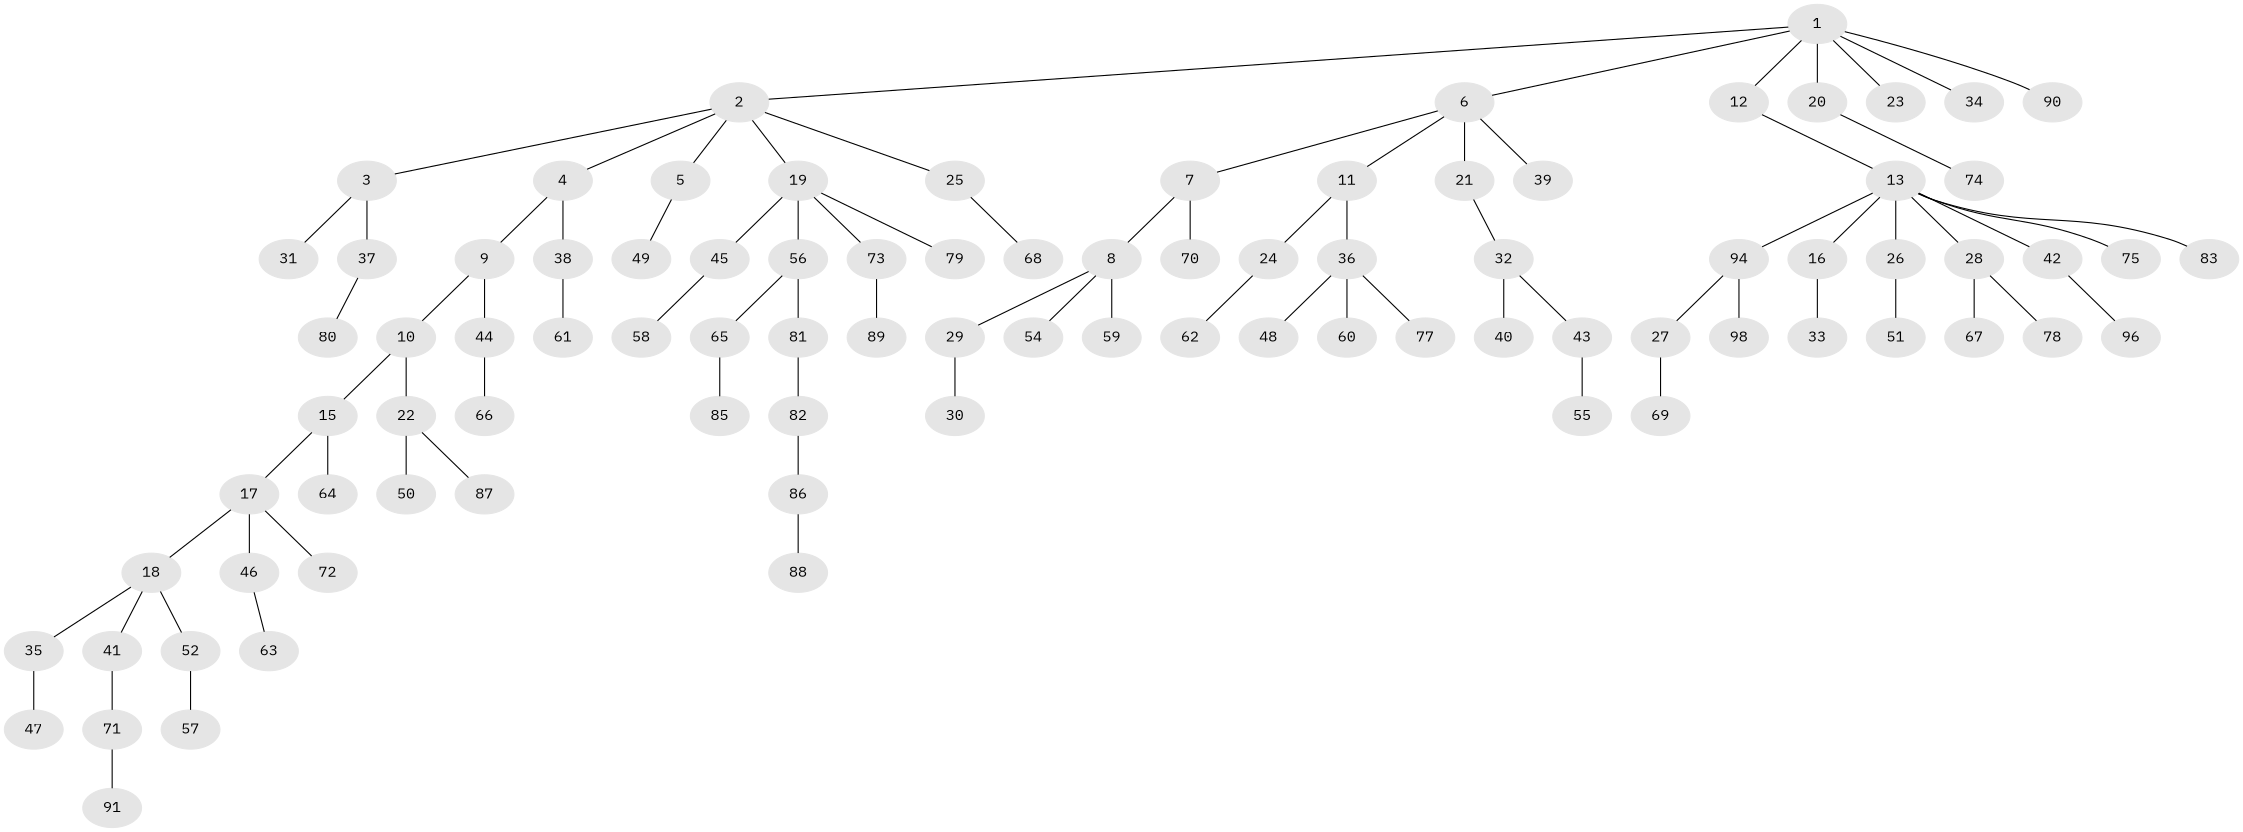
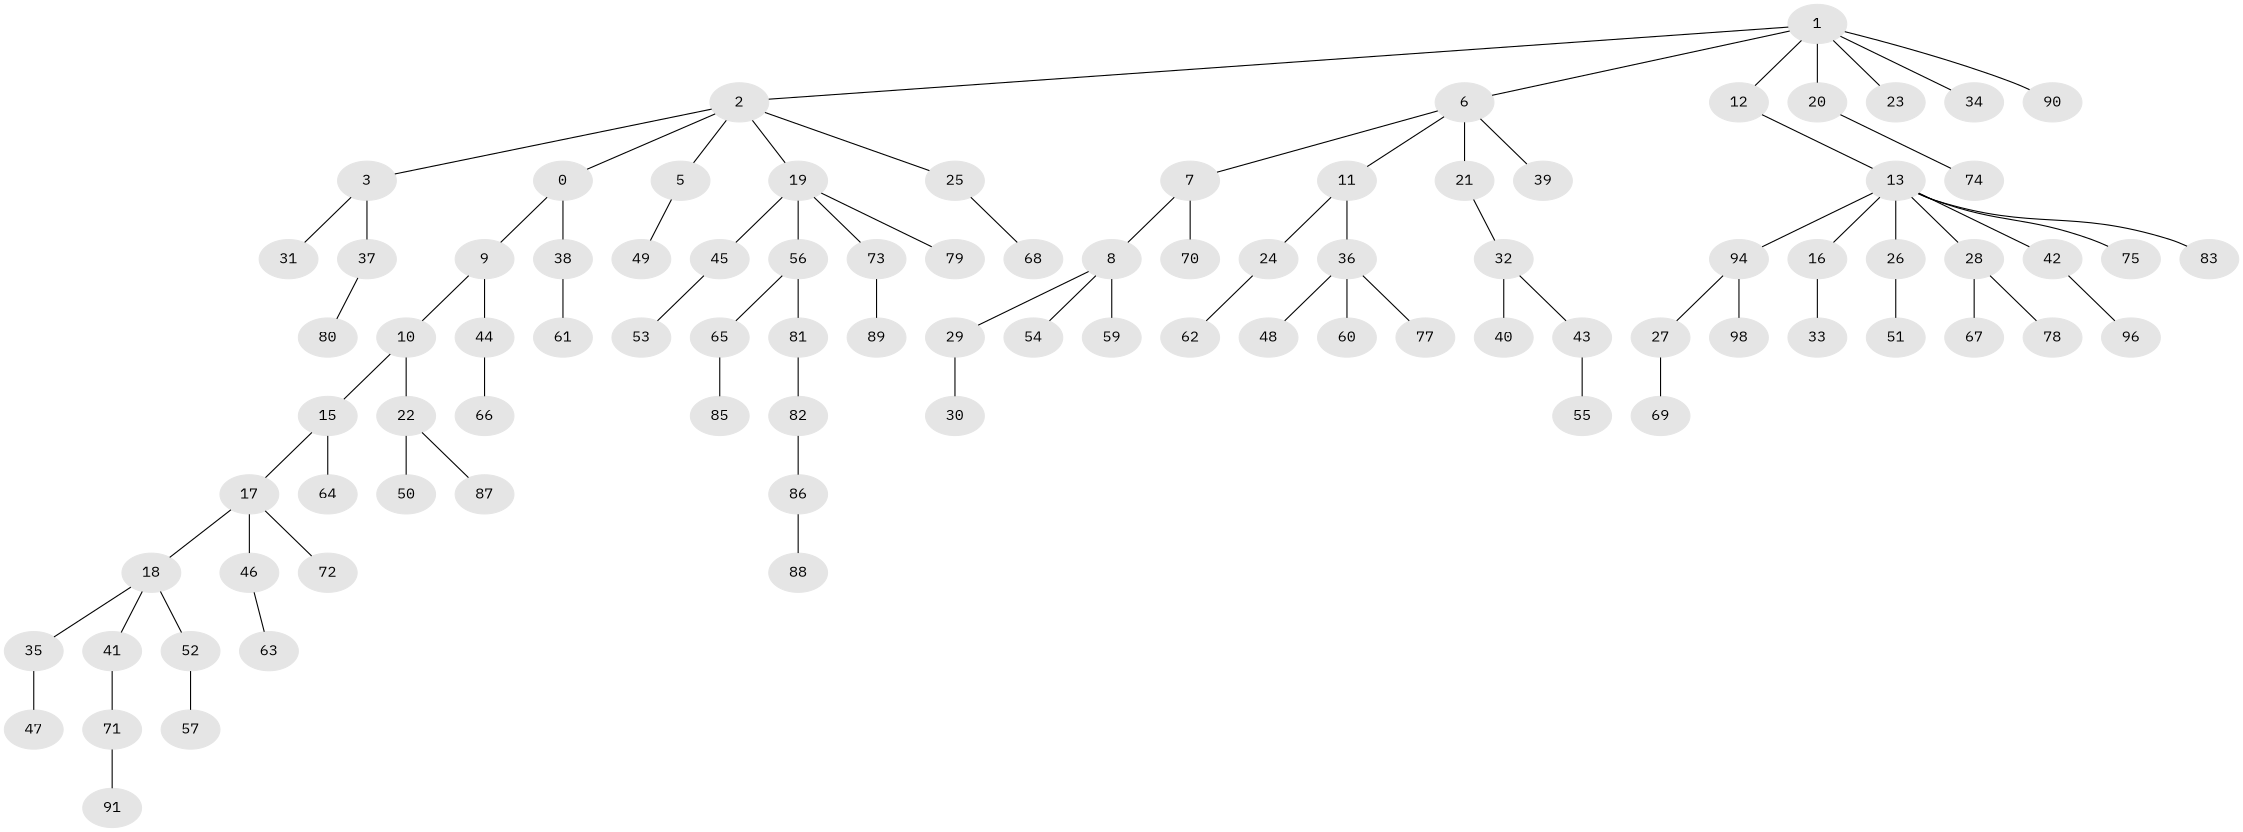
node "4": label "4" -> "0"
node "58": label "58" -> "53"
